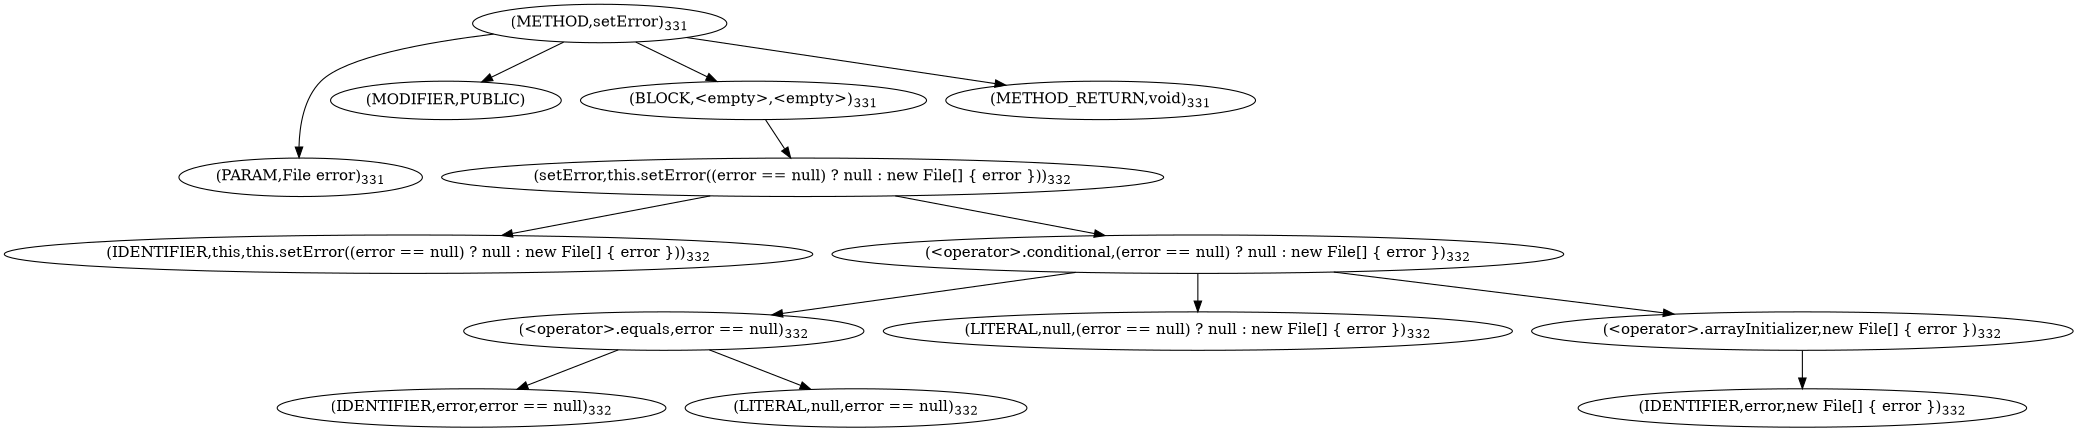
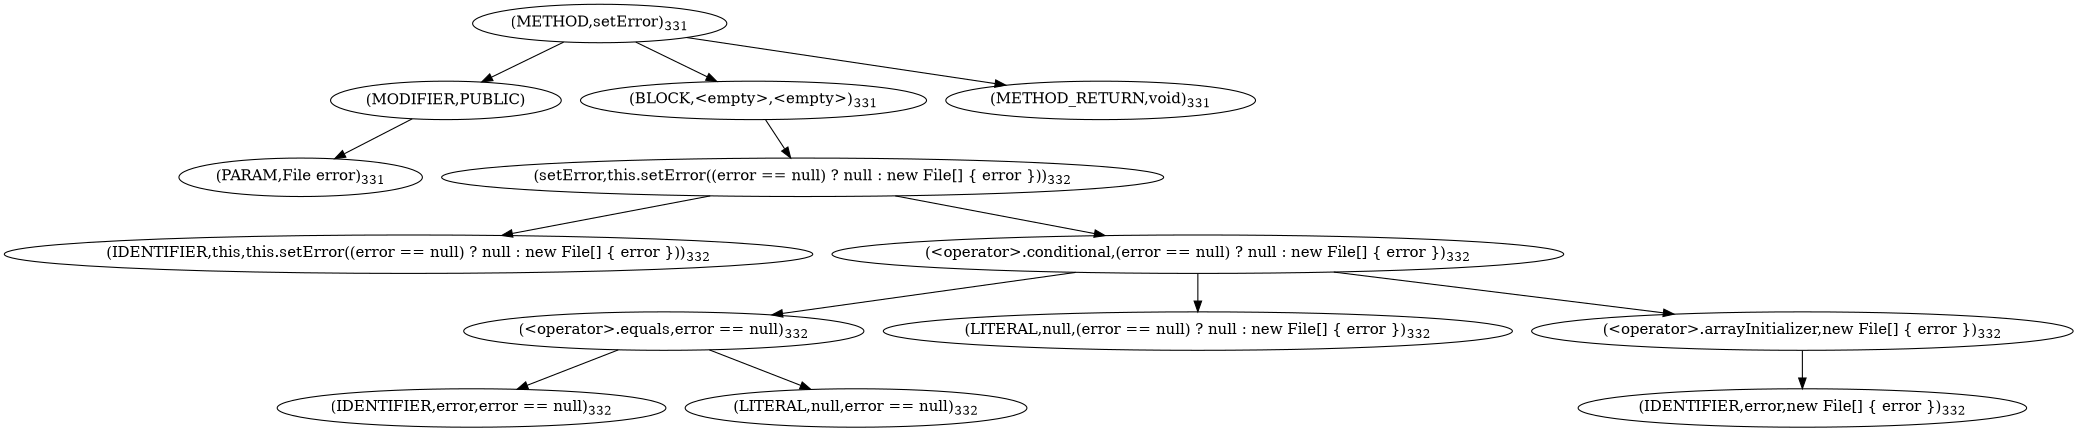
edge "(METHOD,setError)" -> "(PARAM,File error)": now "(MODIFIER,PUBLIC)" -> "(PARAM,File error)"
